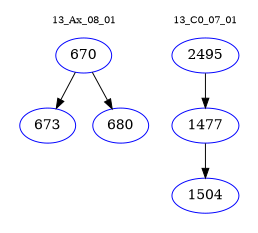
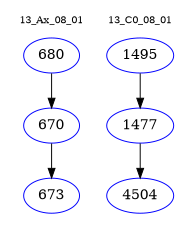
cluster "13_C0_07_01": label "13_C0_07_01" -> "13_C0_08_01"
node "2495": label "2495" -> "1495"
edge "670" -> "680": reversed
node "1504": label "1504" -> "4504"
